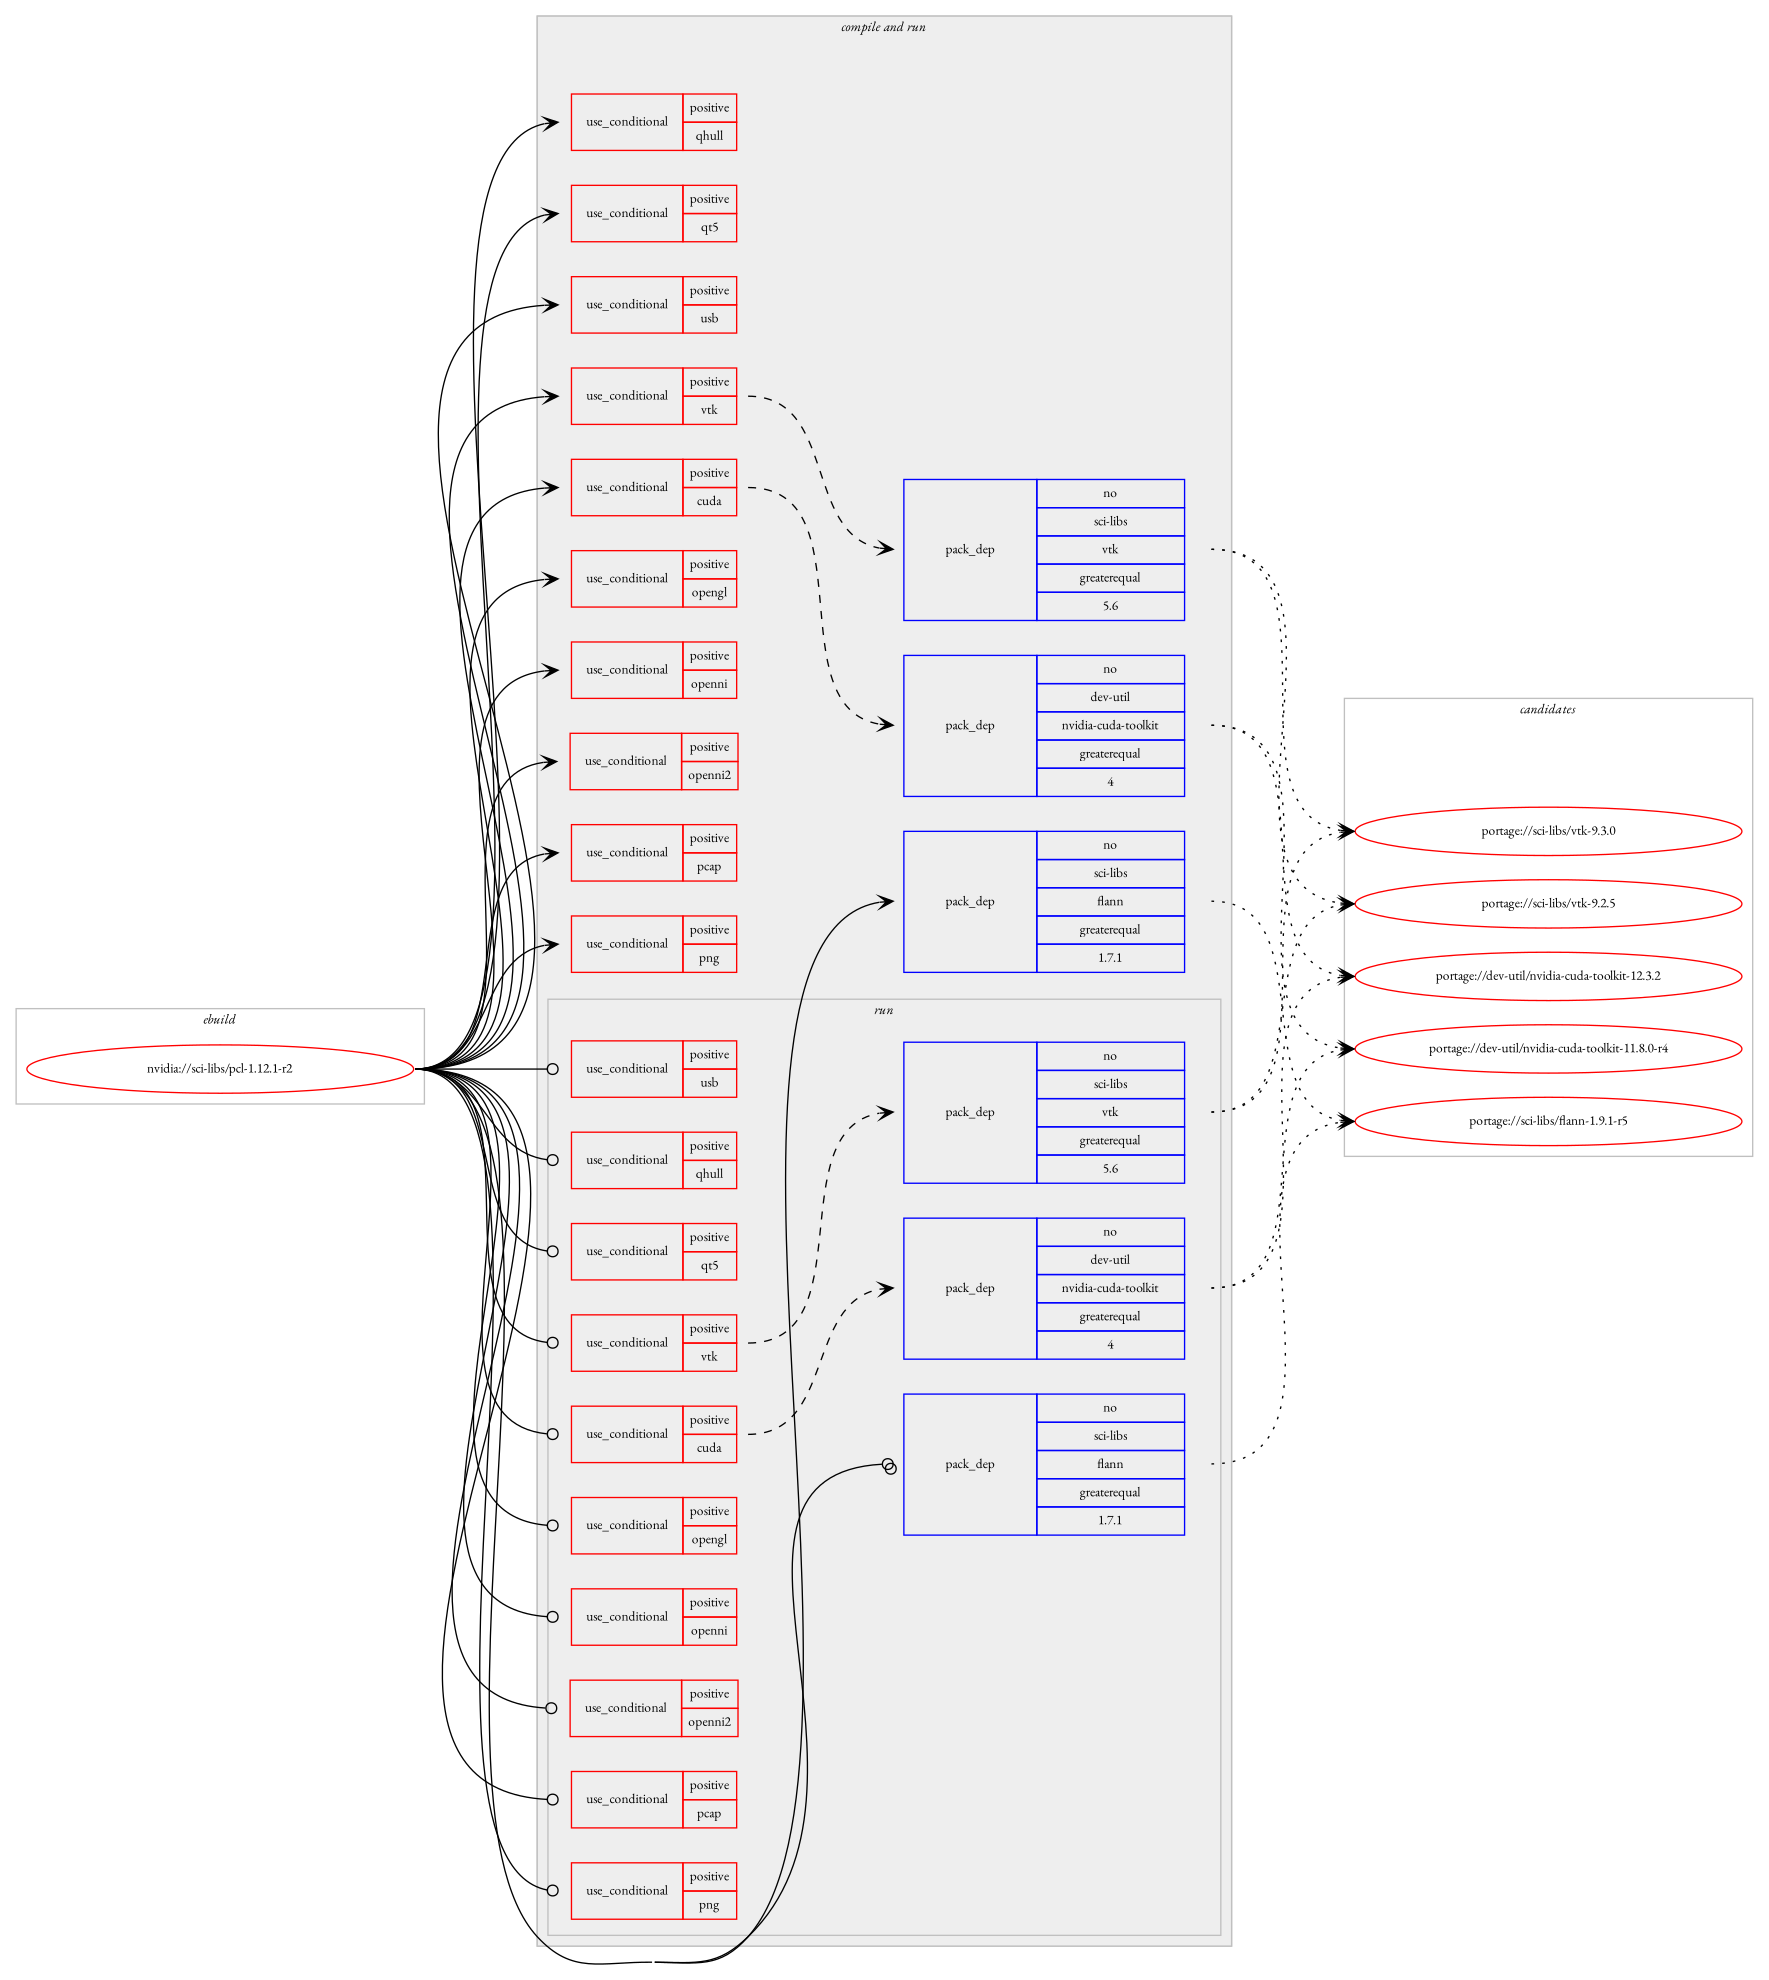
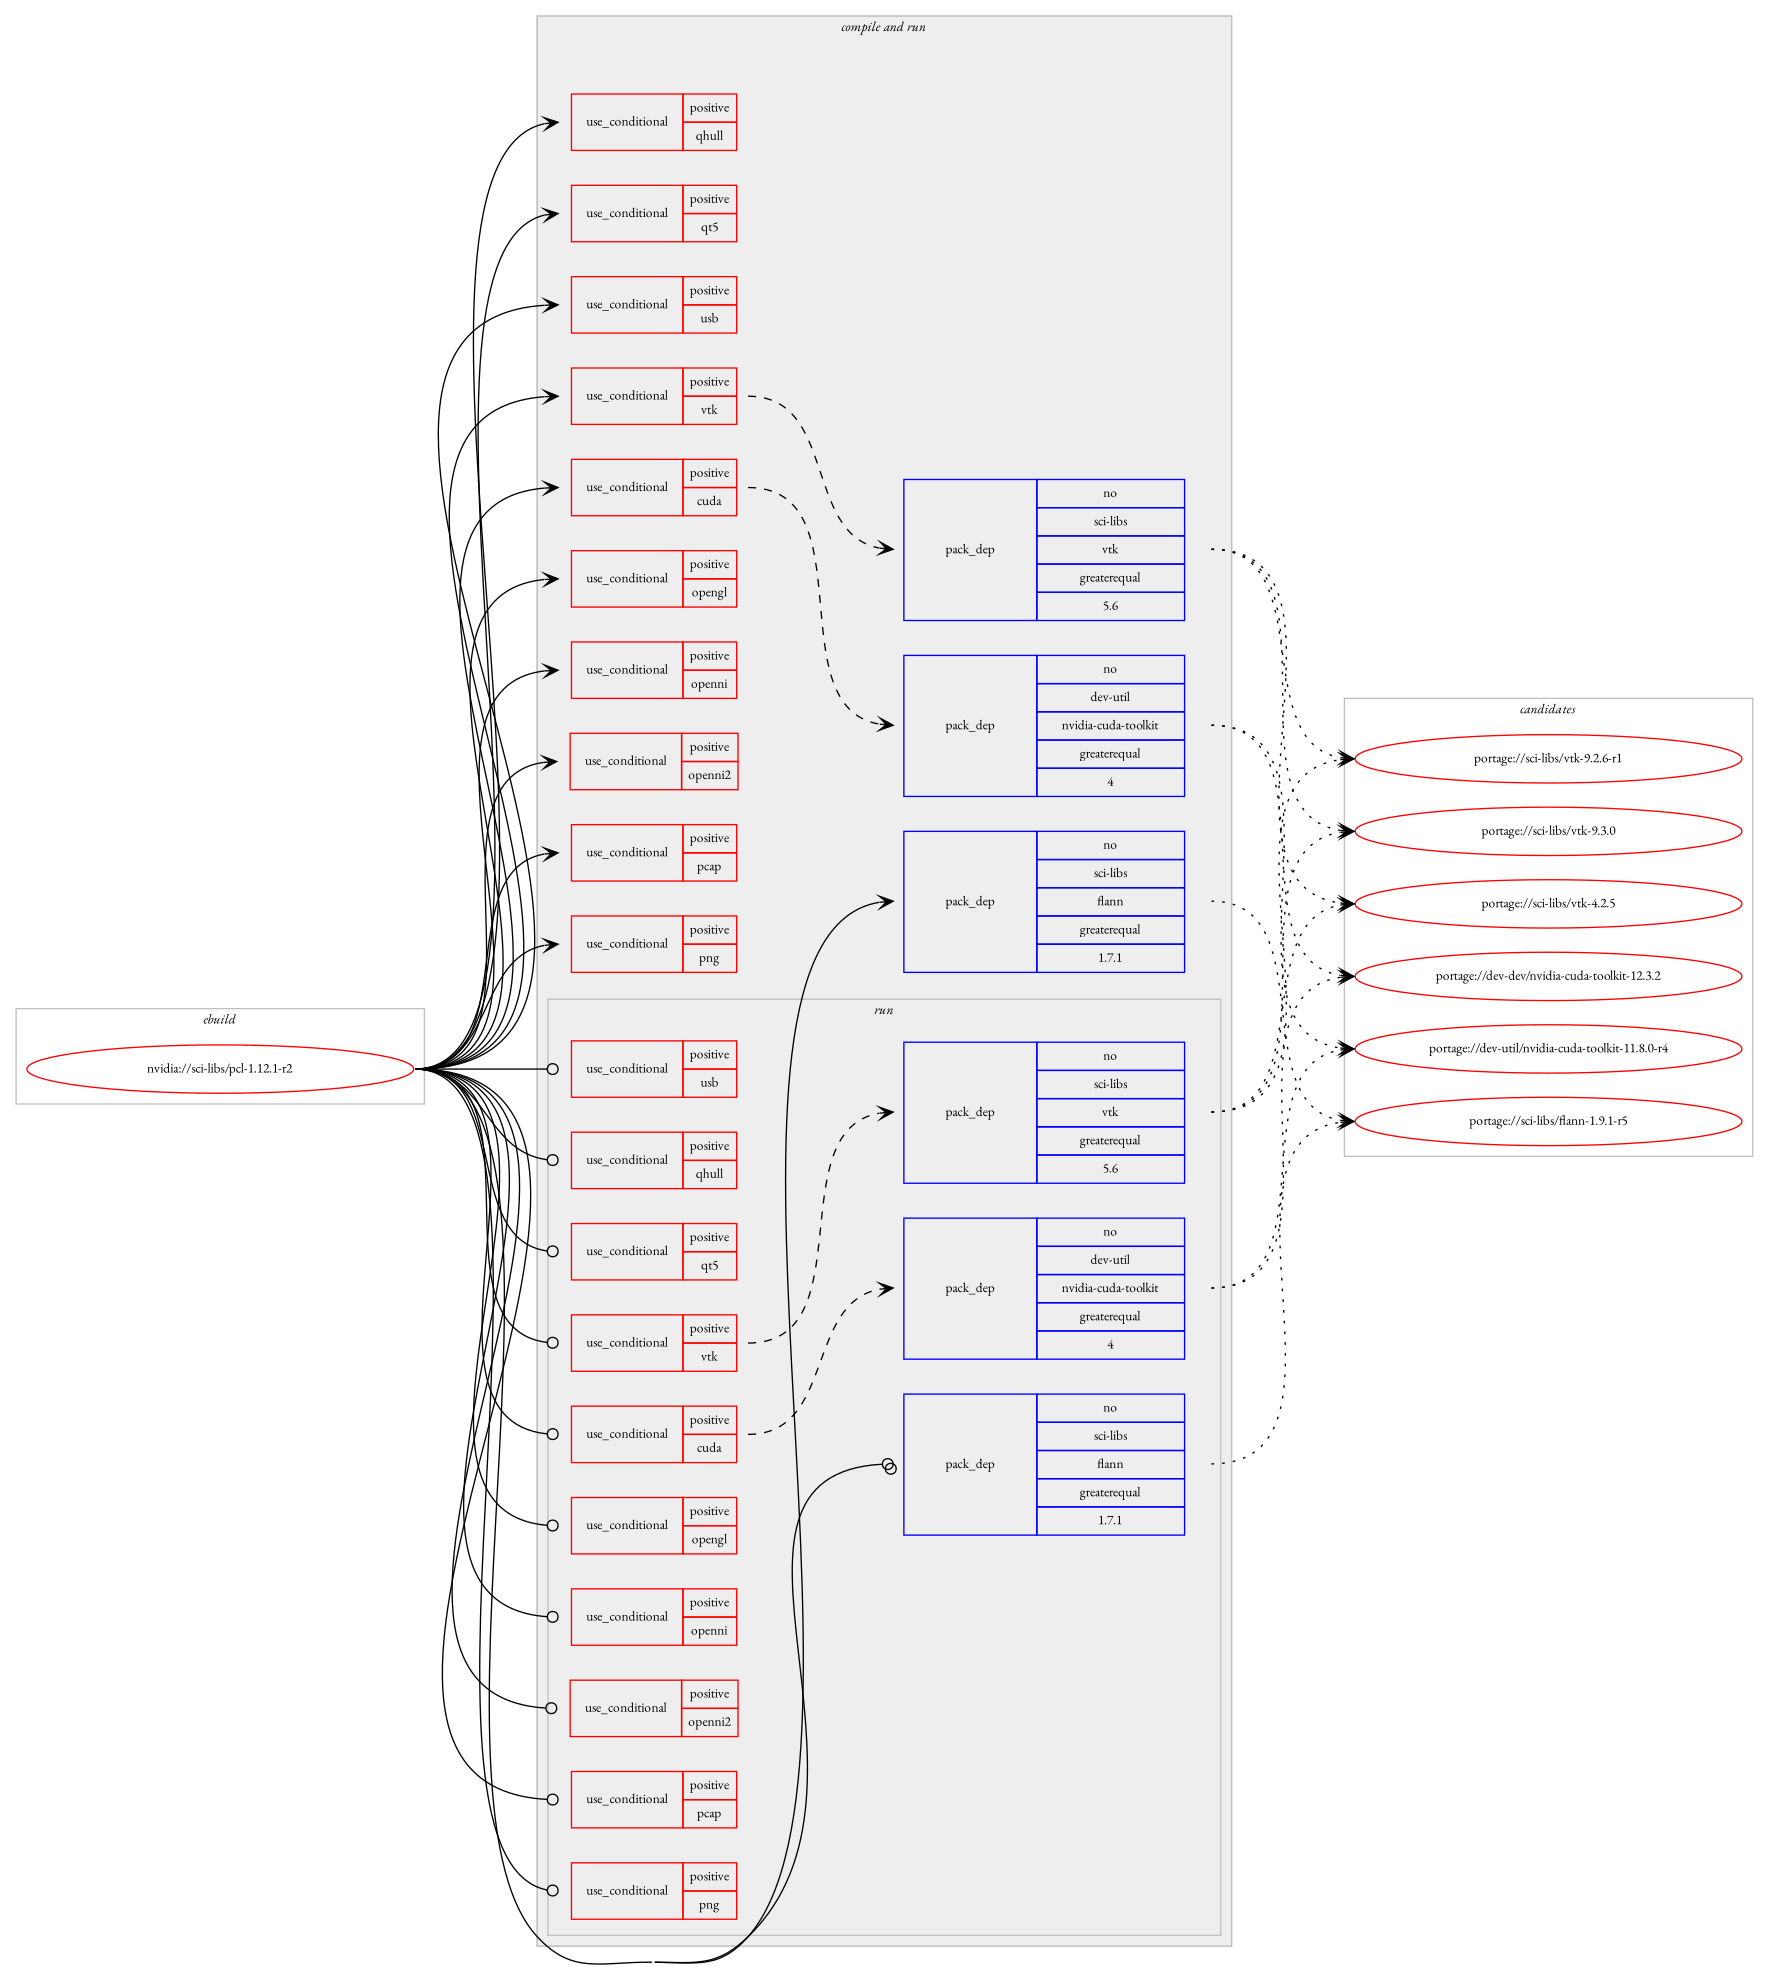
node "portage://sci-libs/vtk-9.2.6-r1": added
node "portage://sci-libs/vtk-9.2.5": label "portage://sci-libs/vtk-9.2.5" -> "portage://sci-libs/vtk-4.2.5"
node "portage://dev-util/nvidia-cuda-toolkit-12.3.2": label "portage://dev-util/nvidia-cuda-toolkit-12.3.2" -> "portage://dev-dev/nvidia-cuda-toolkit-12.3.2"
